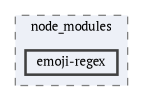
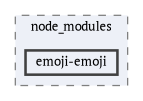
node "emoji-regex": label "emoji-regex" -> "emoji-emoji"
